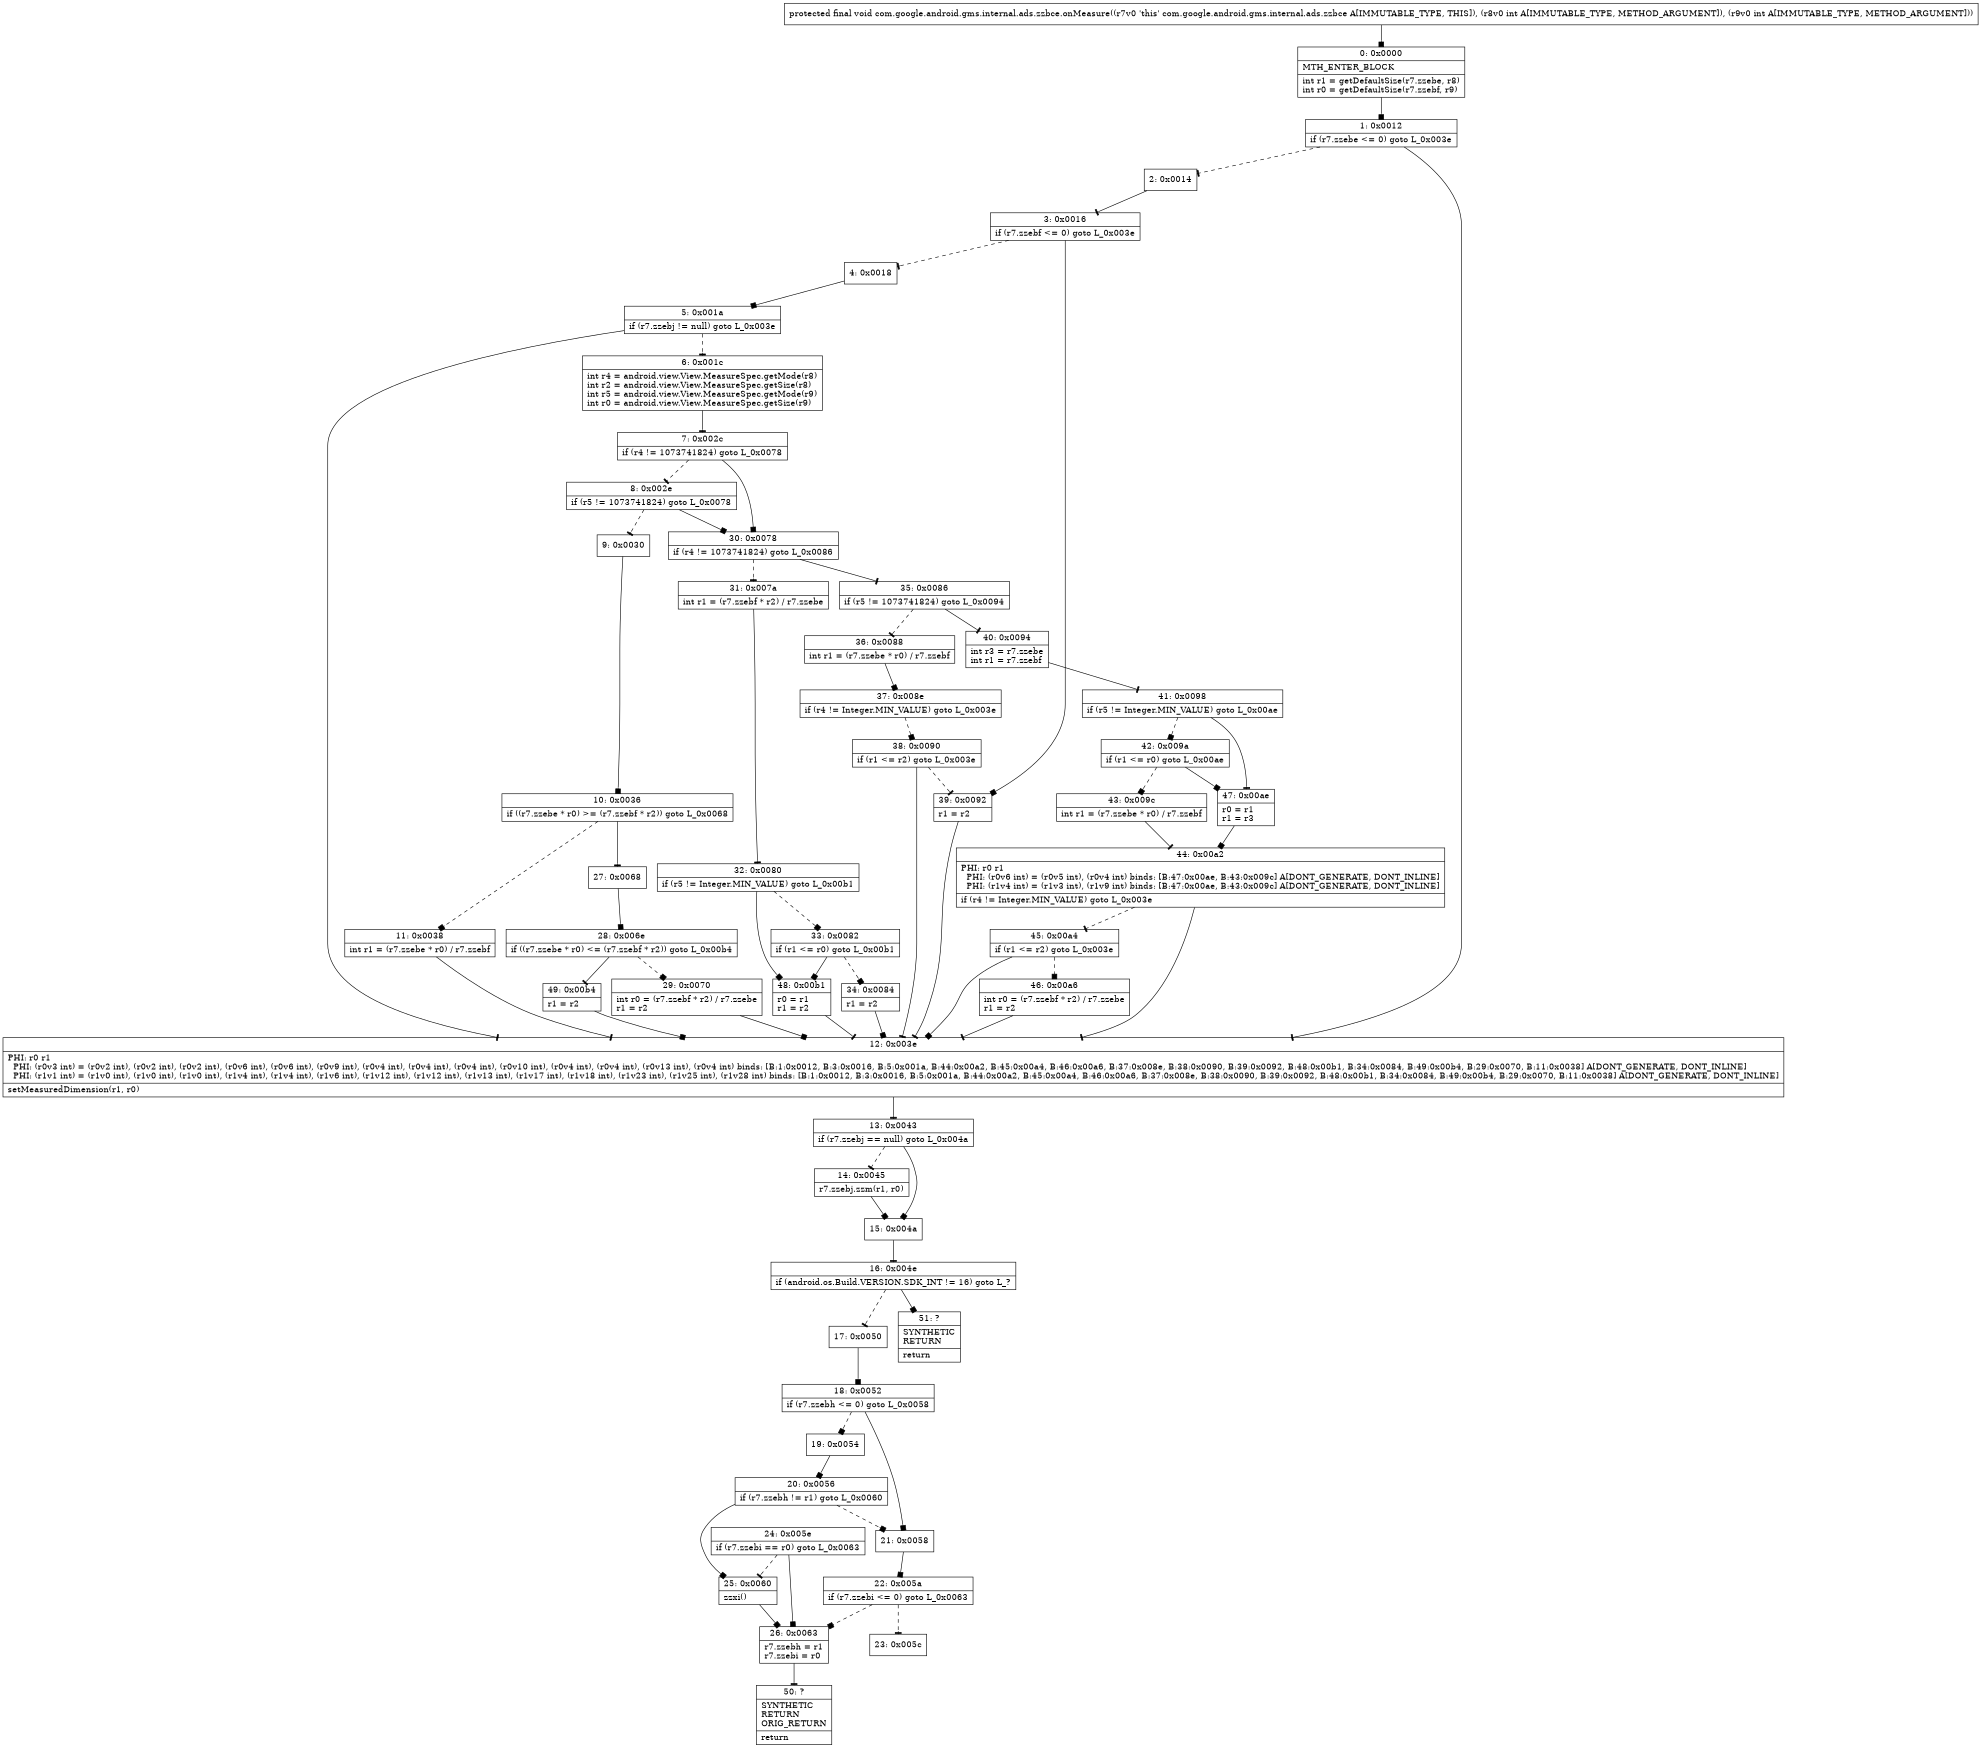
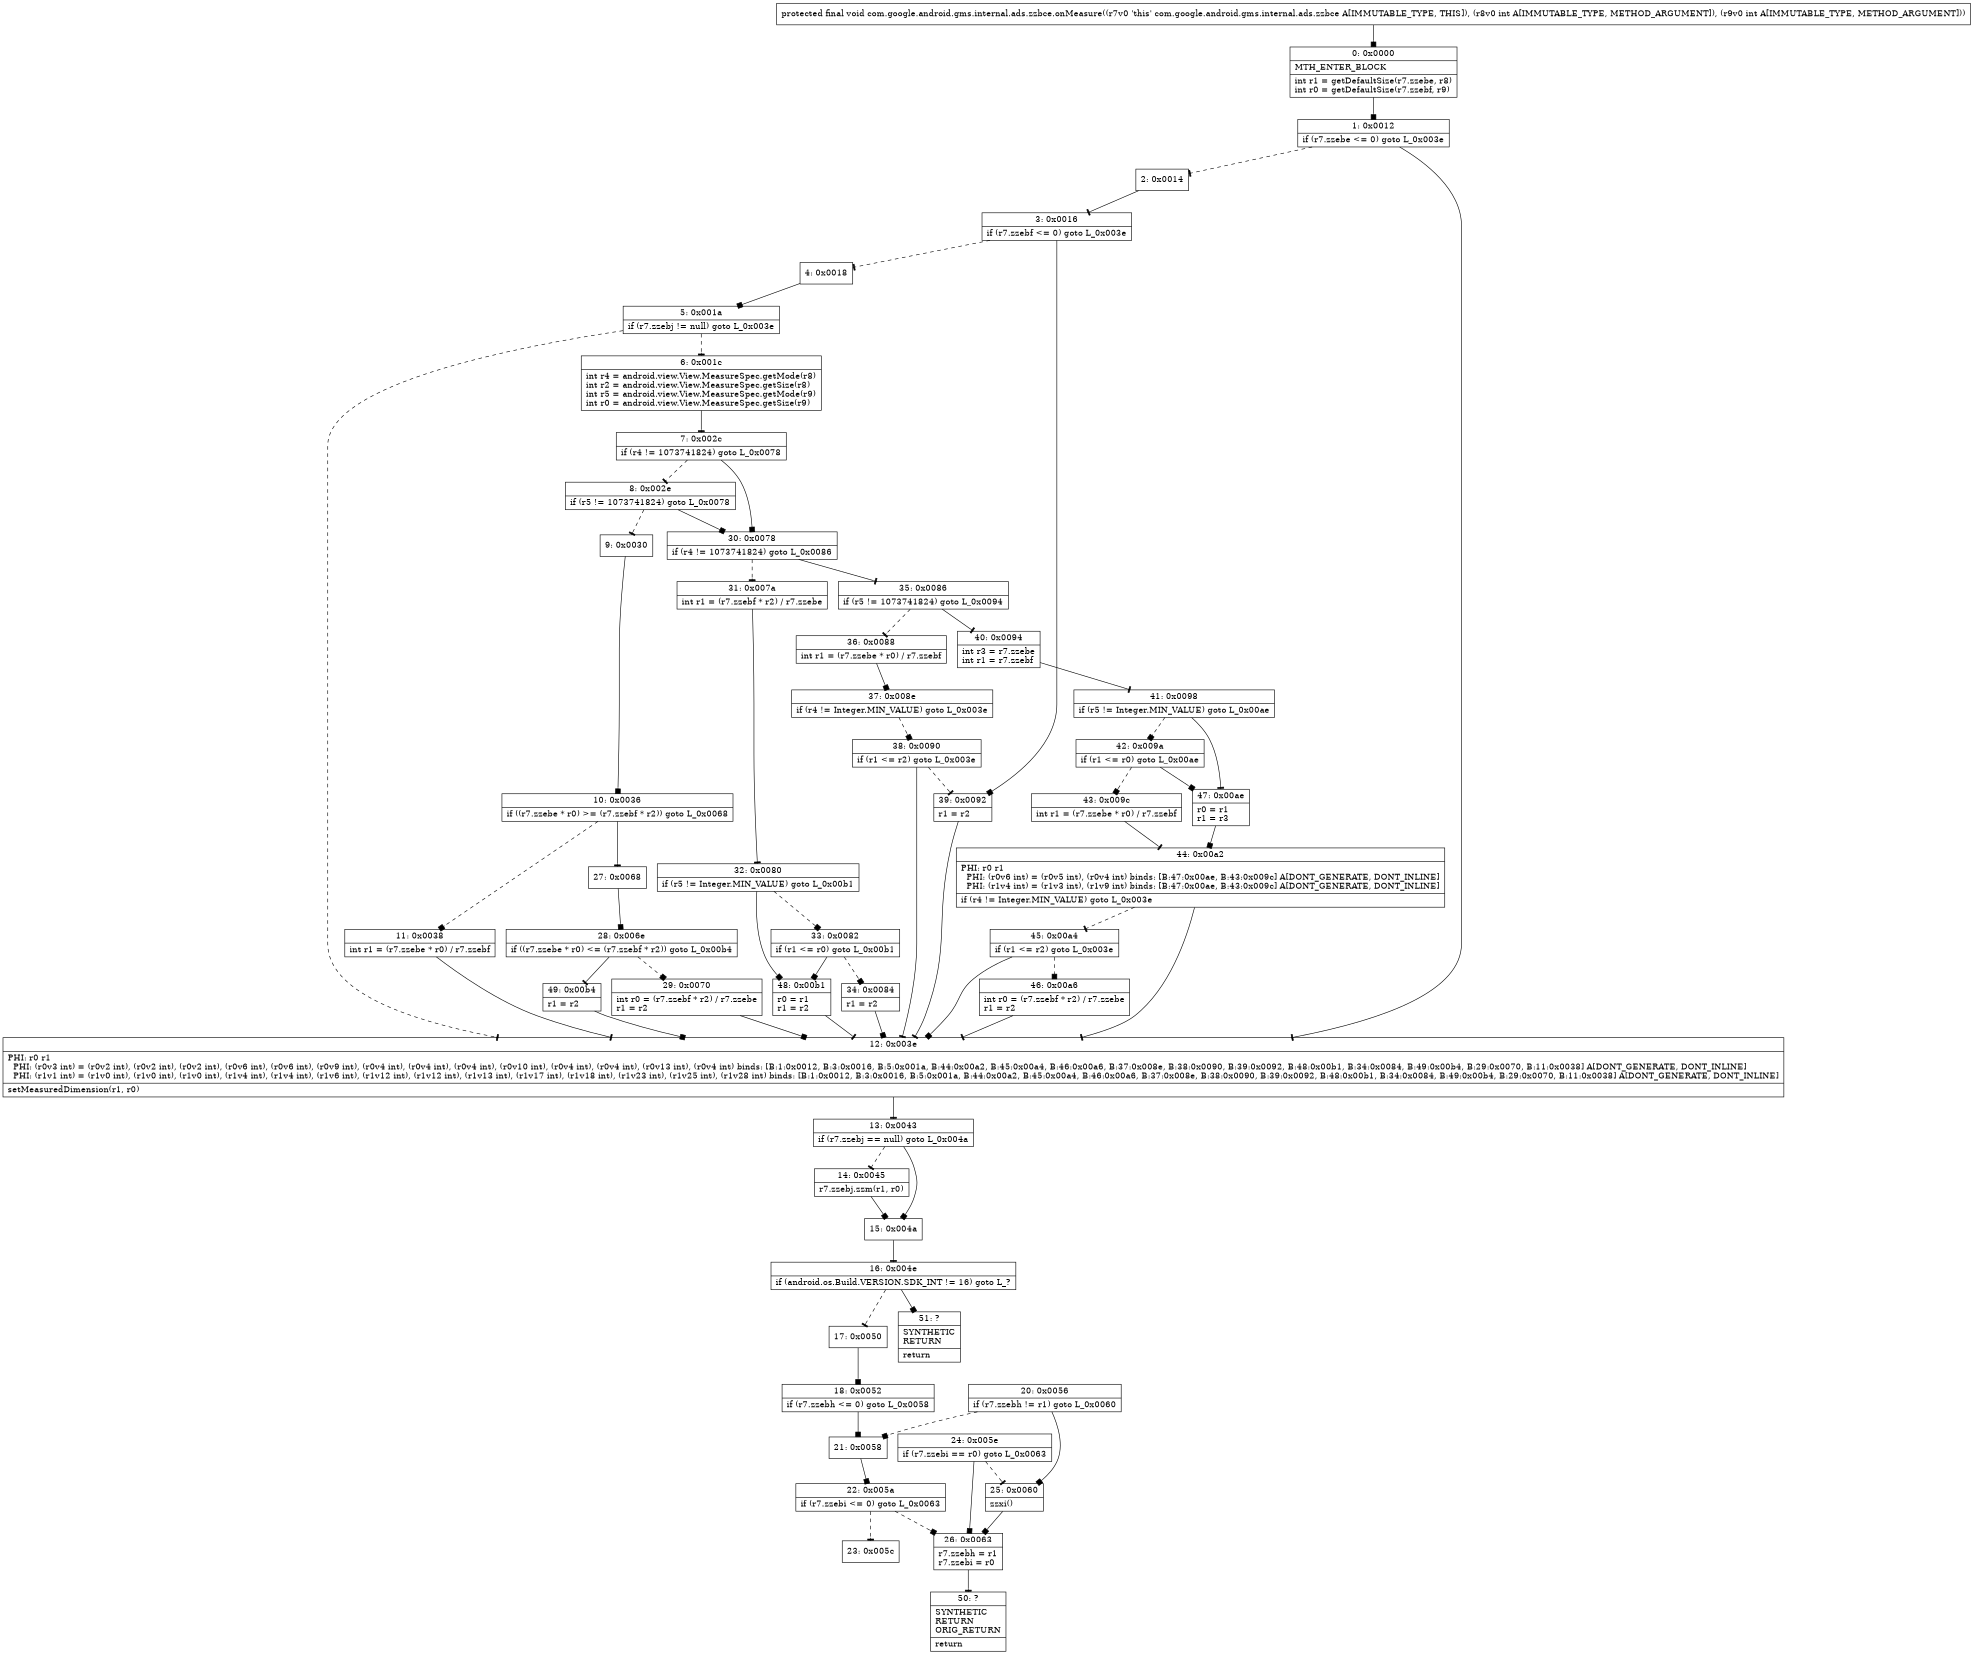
edge "5: 0x001a" -> "12: 0x003e": style solid -> dashed
node "19: 0x0054": removed
